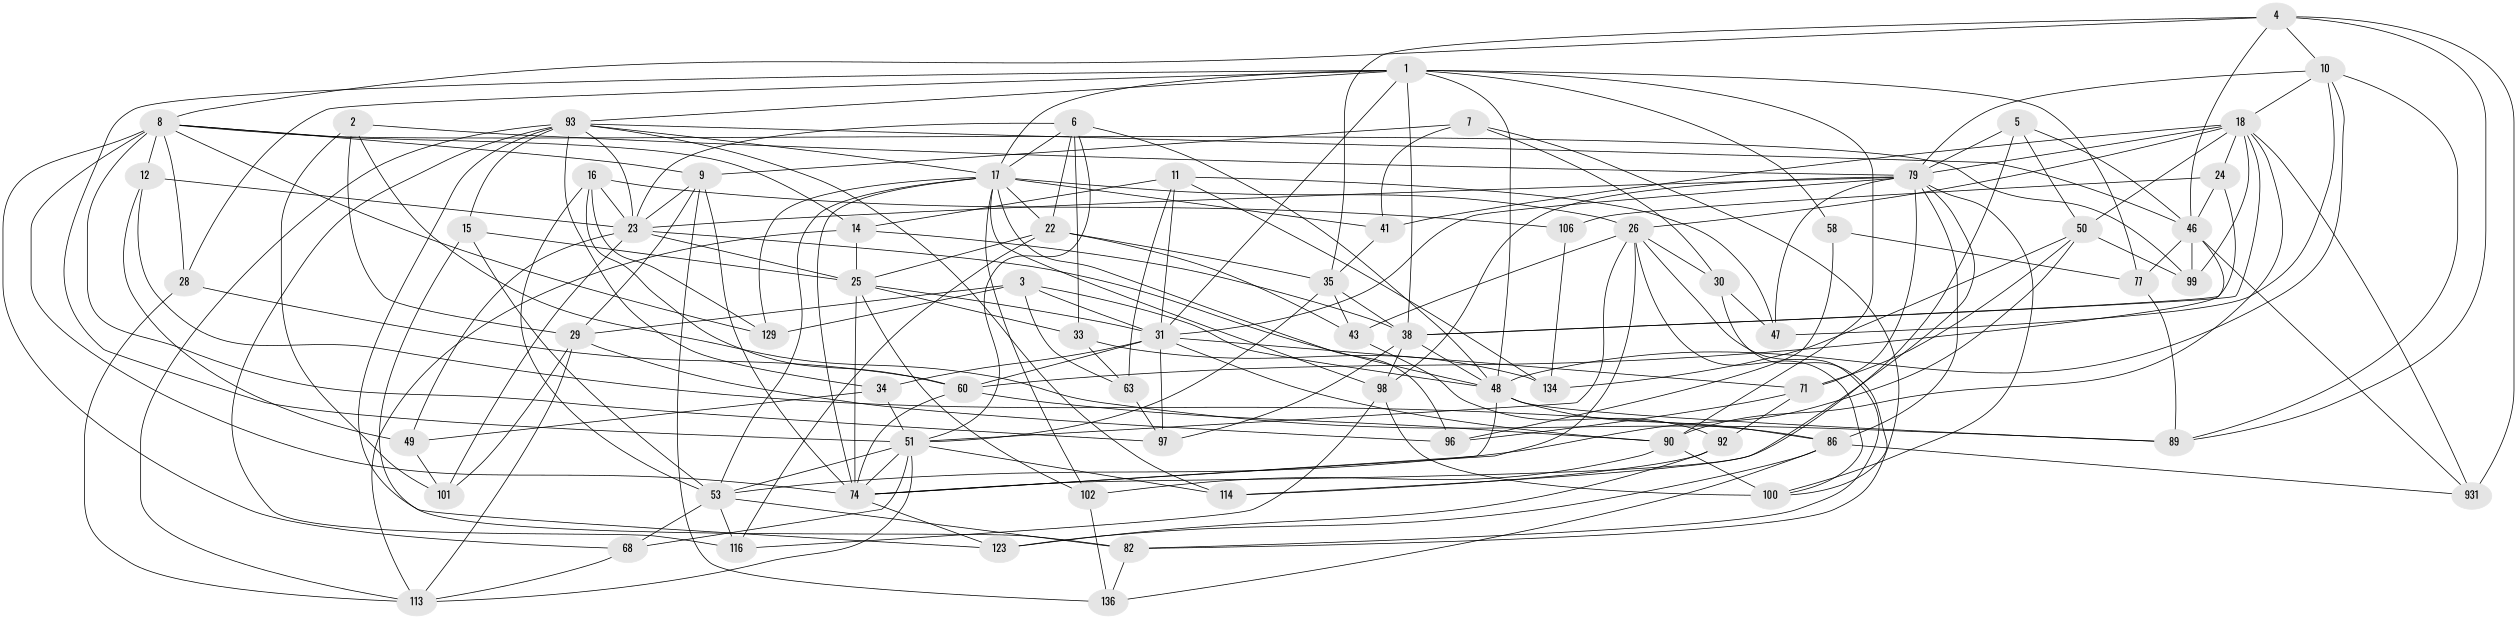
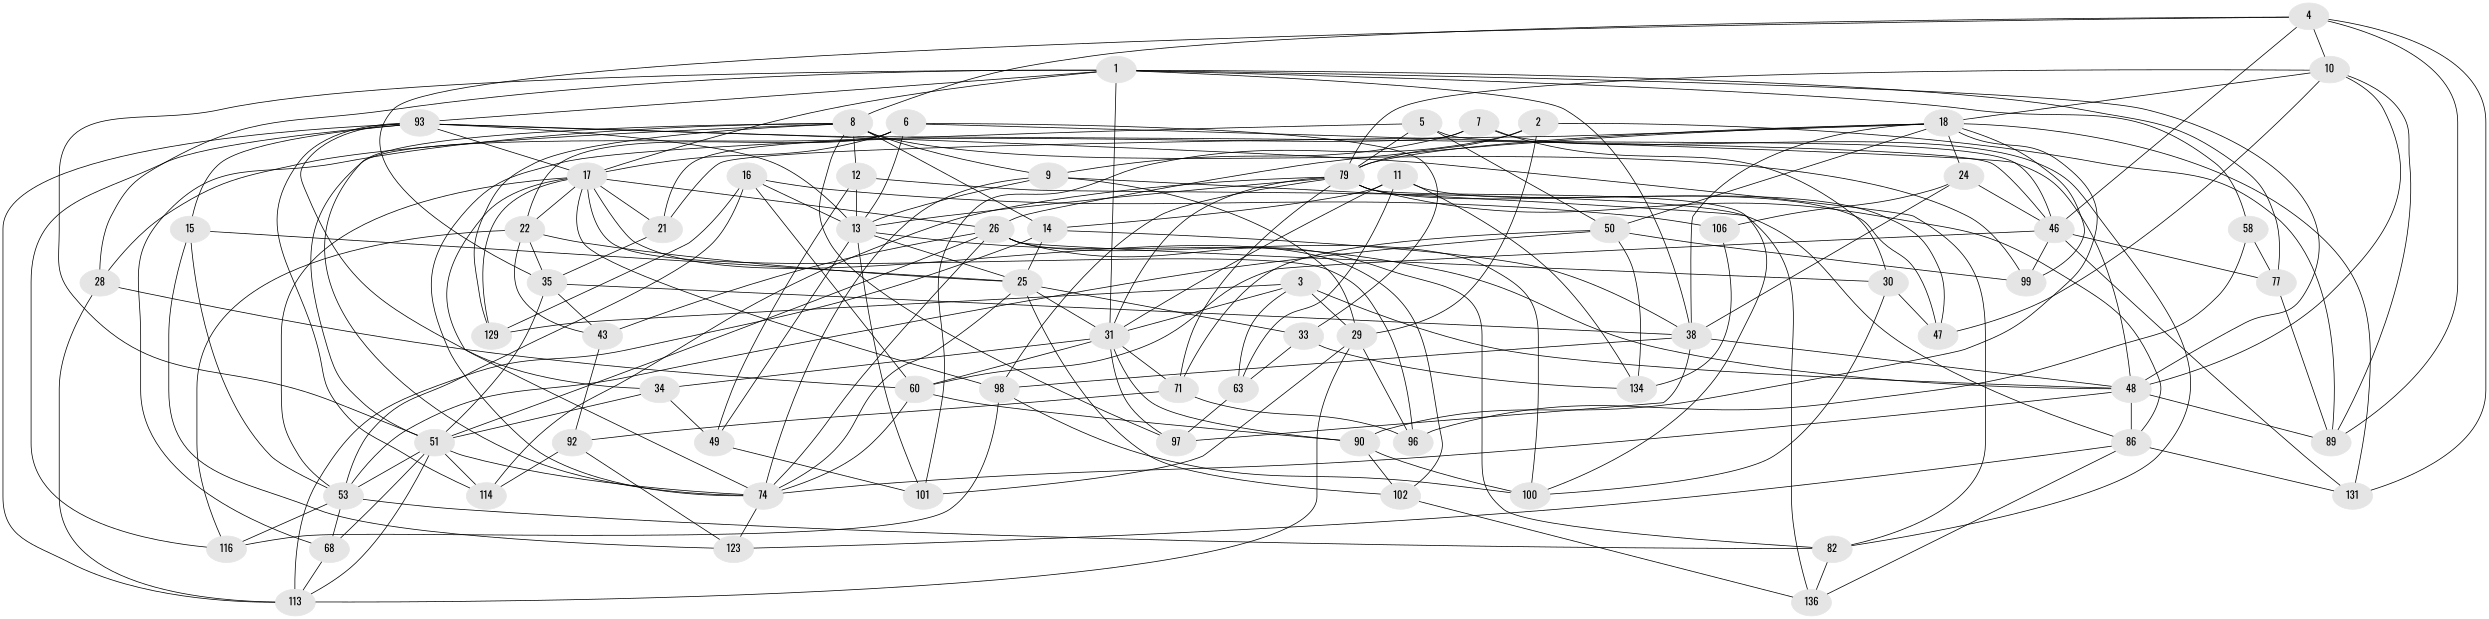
edge "1" -- "90": removed
node "23": label "23" -> "13"
node "41": label "41" -> "21"
node "931": label "931" -> "131"
